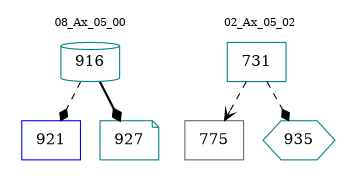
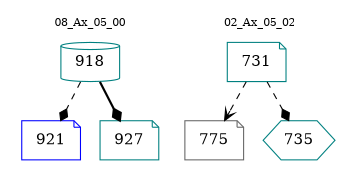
node "916": label "916" -> "918"
node "731": shape box -> note
node "921": shape box -> note
node "775": shape box -> note
node "935": label "935" -> "735"
